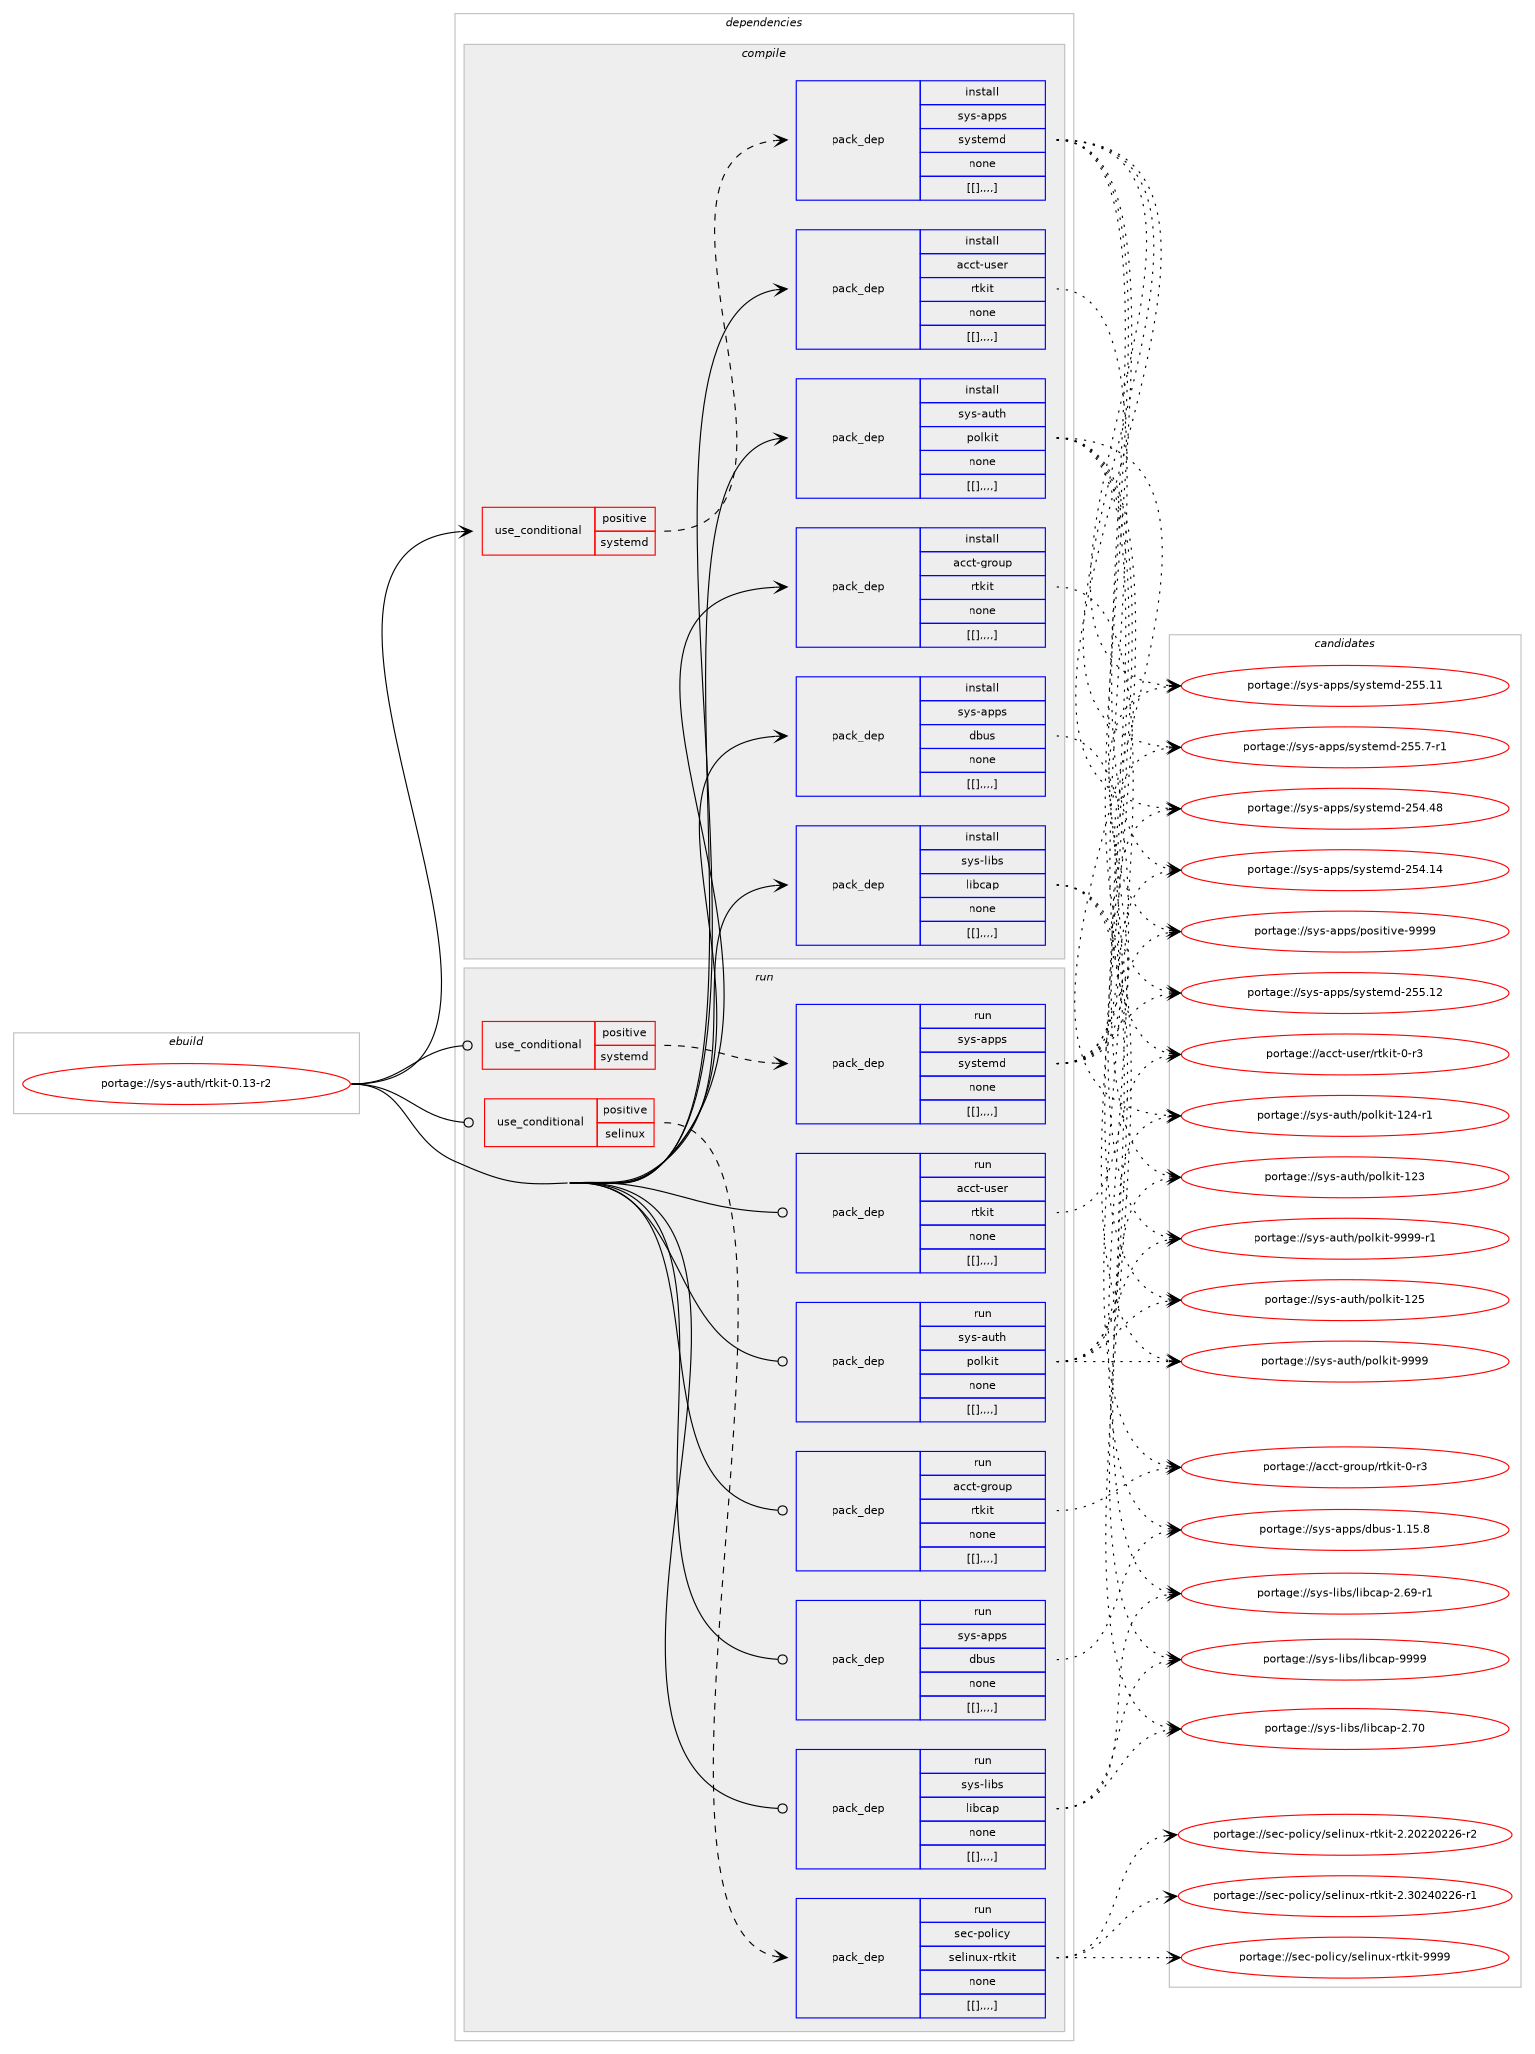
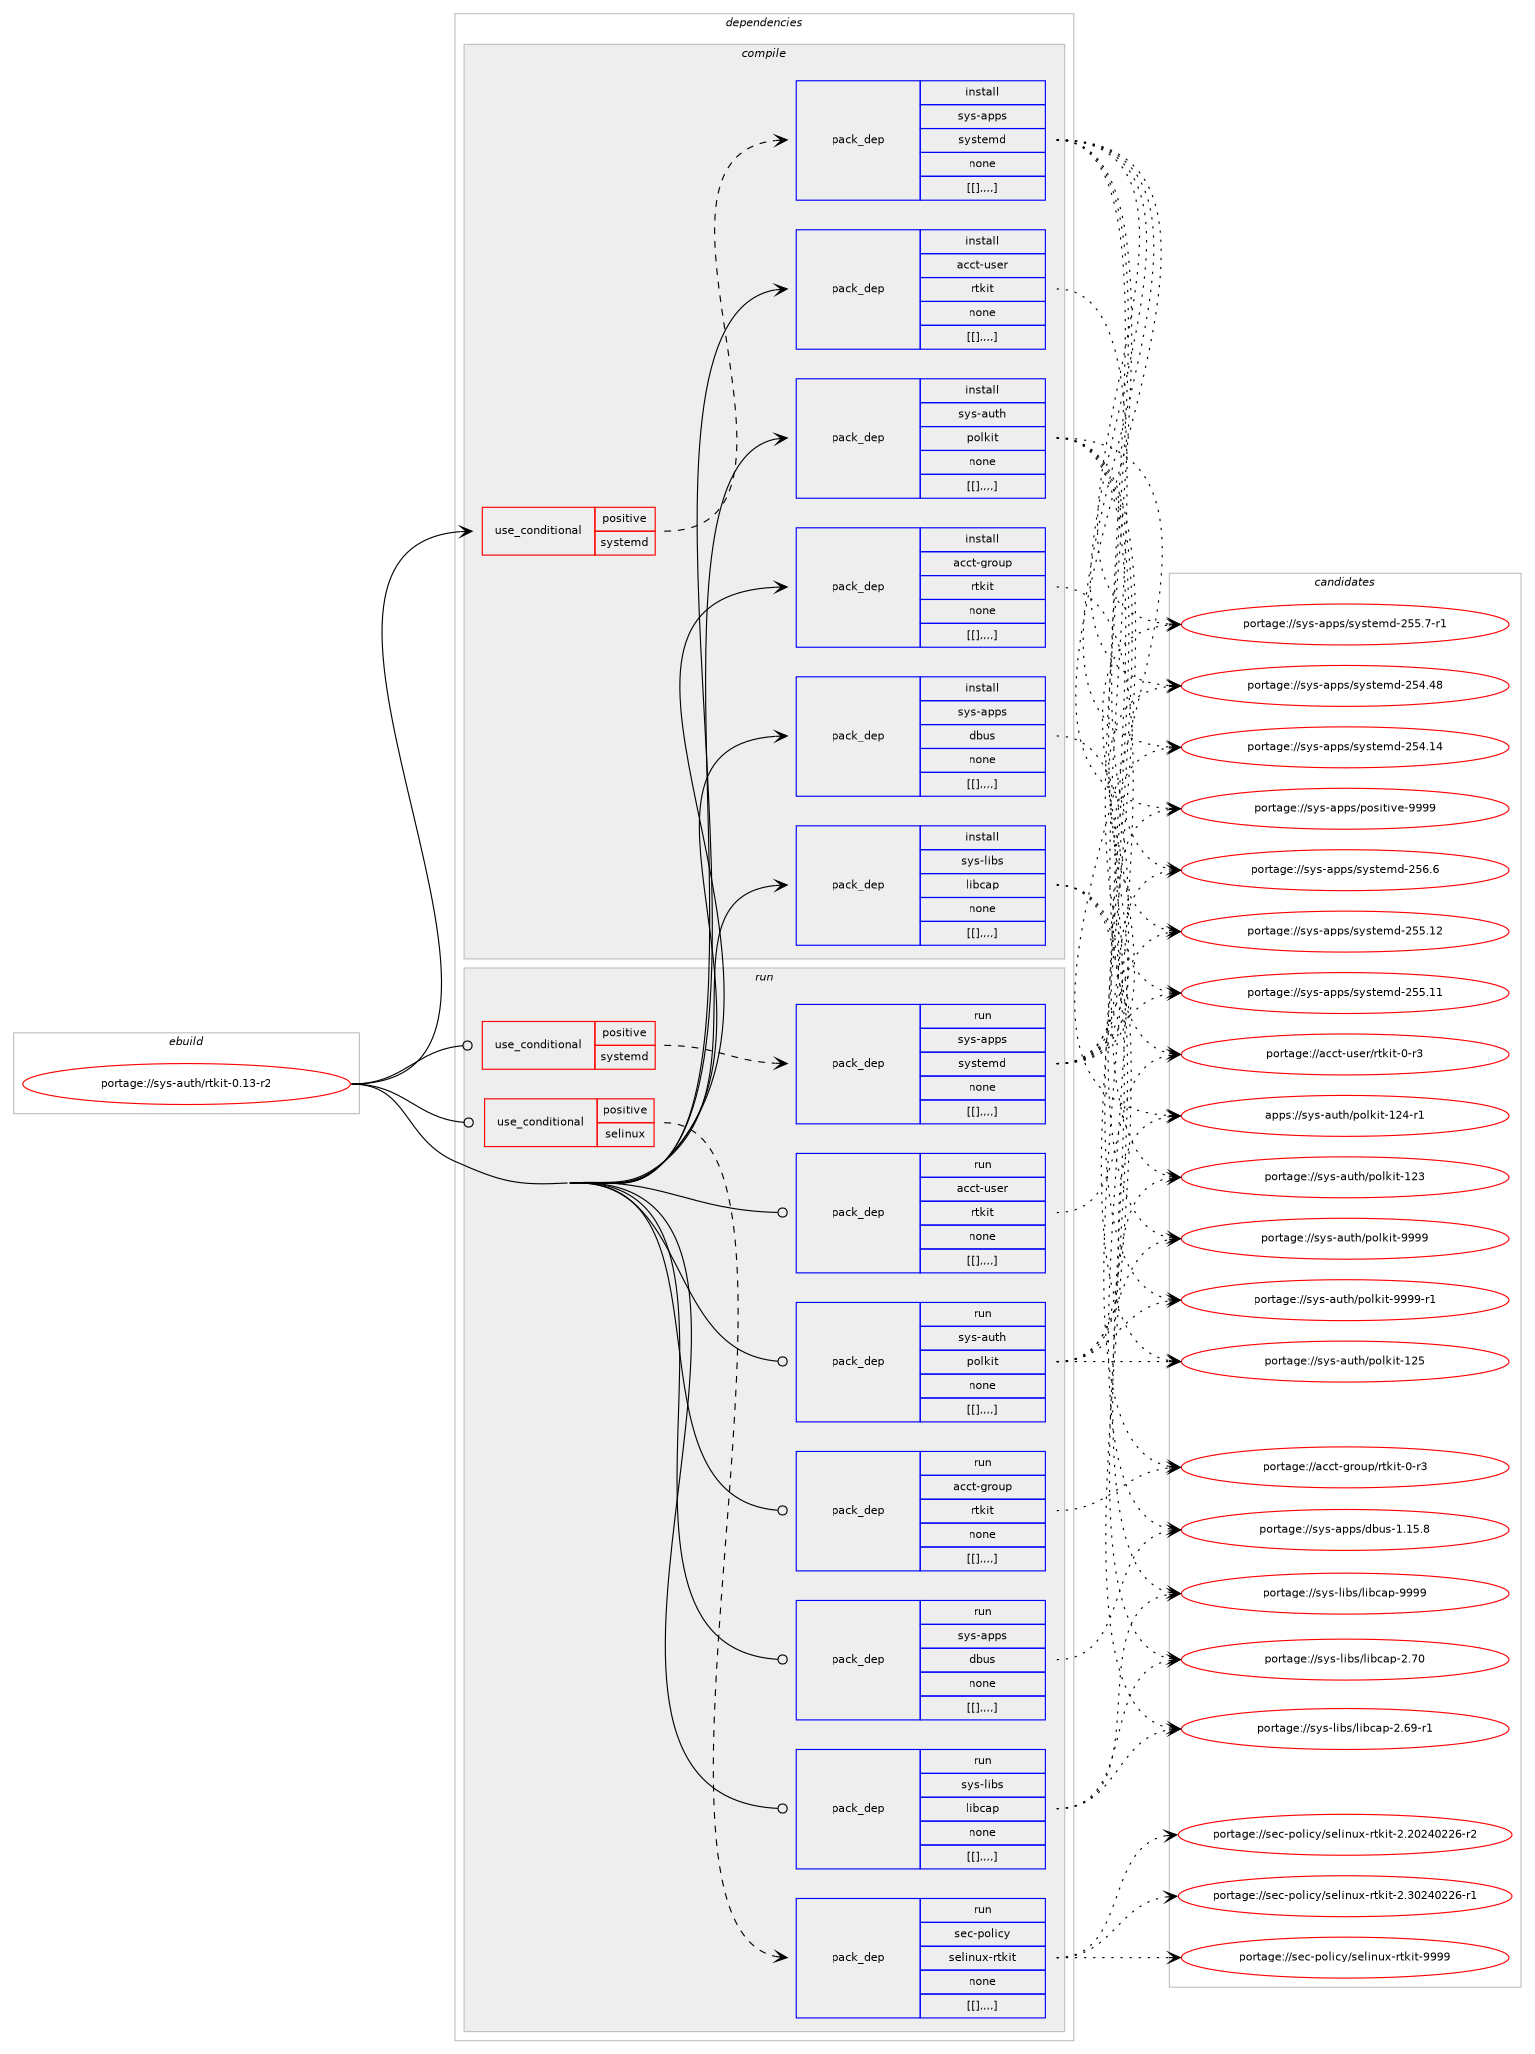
node "portage://sys-apps/systemd-256.6": added
node "portage://sys-auth/polkit-124-r1": label "portage://sys-auth/polkit-124-r1" -> "apps://sys-auth/polkit-124-r1"
node "portage://sec-policy/selinux-rtkit-2.20220226-r2": label "portage://sec-policy/selinux-rtkit-2.20220226-r2" -> "portage://sec-policy/selinux-rtkit-2.20240226-r2"
